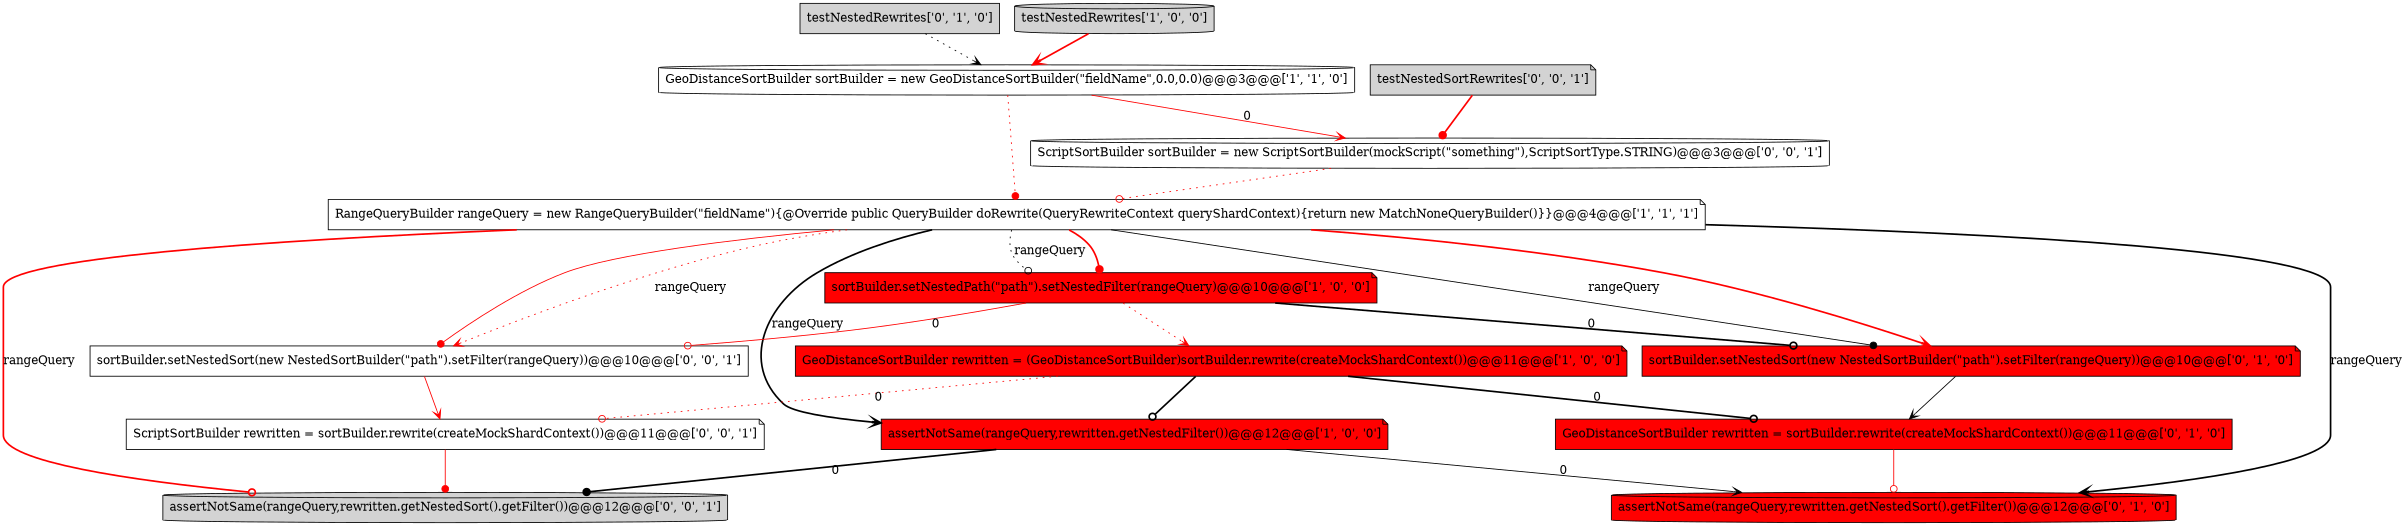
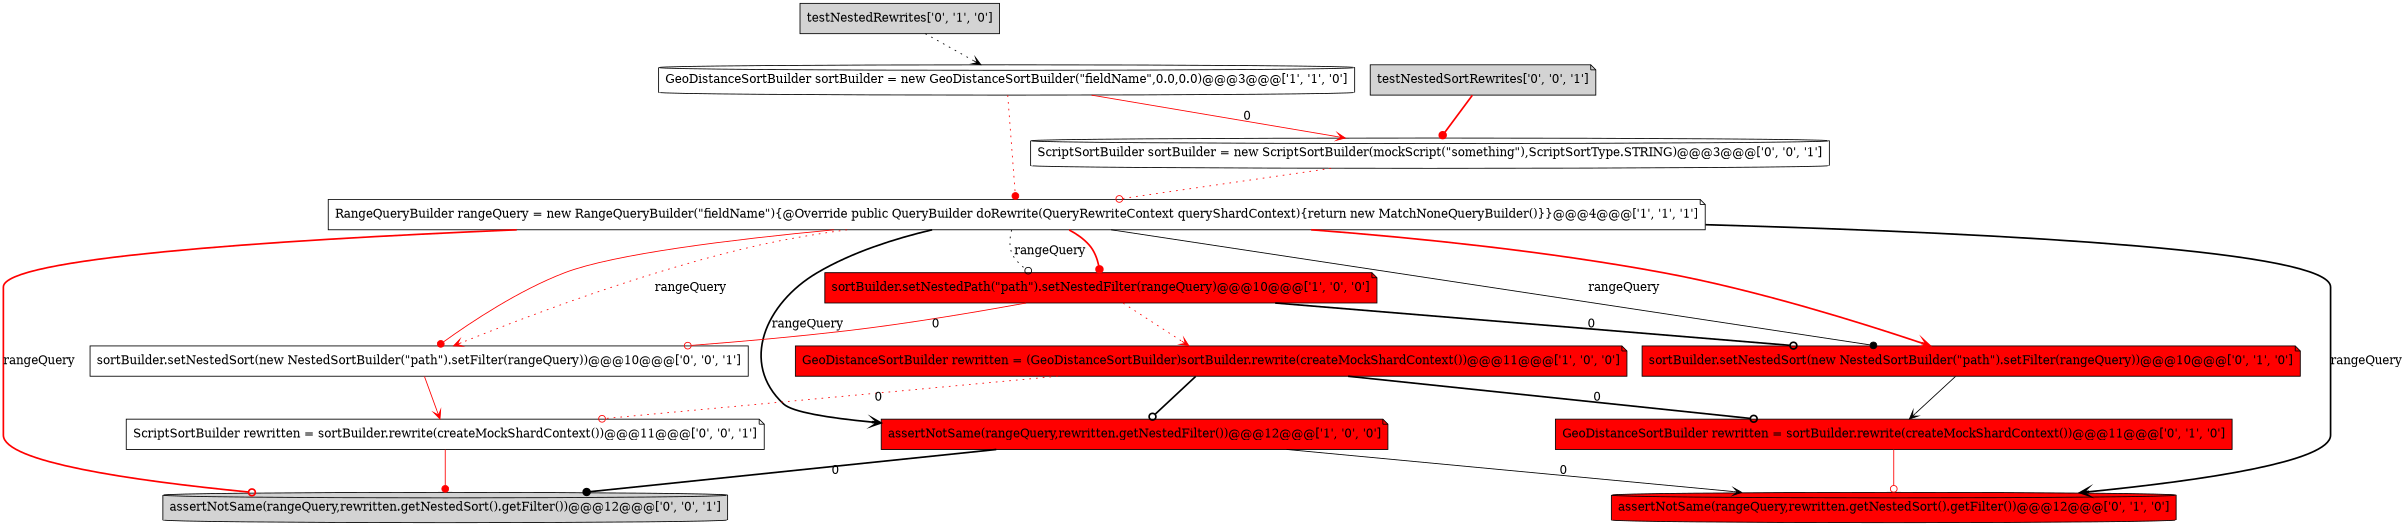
node "testNestedRewrites['1', '0', '0']": removed
